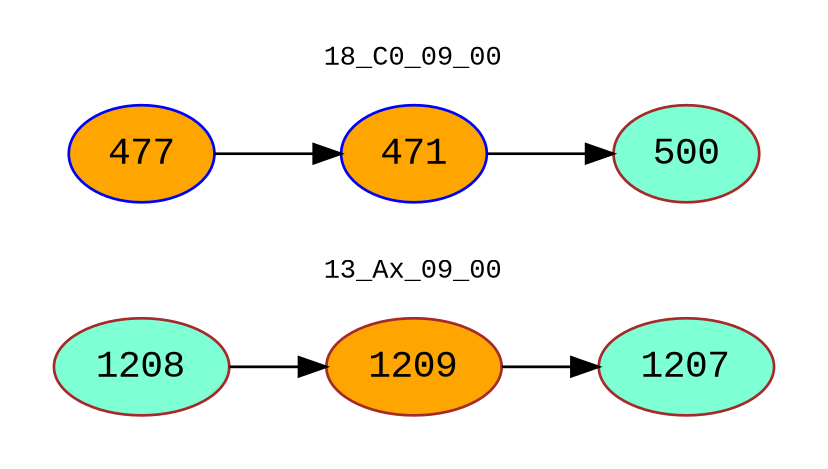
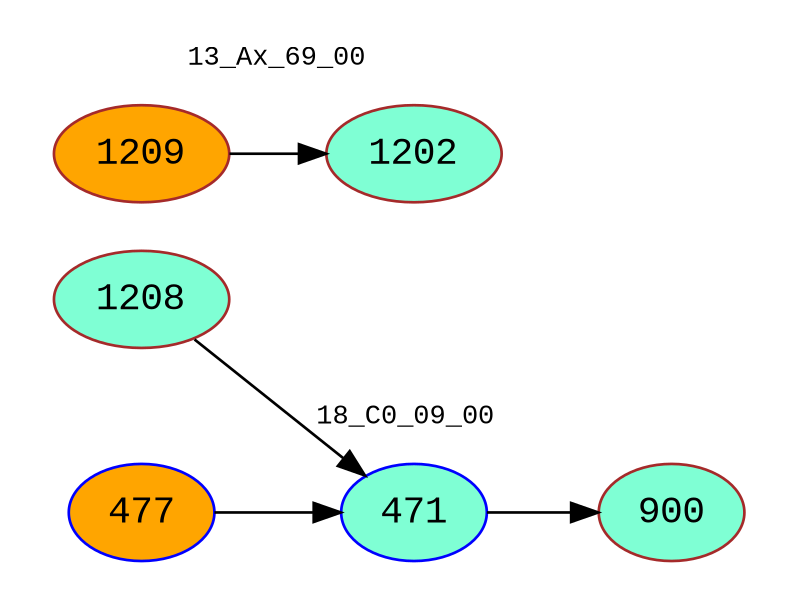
node "471": fillcolor orange -> aquamarine
node "500": label "500" -> "900"
cluster "13_Ax_09_00": label "13_Ax_09_00" -> "13_Ax_69_00"
edge "1208" -> "1209": now "1208" -> "471"
node "1207": label "1207" -> "1202"
